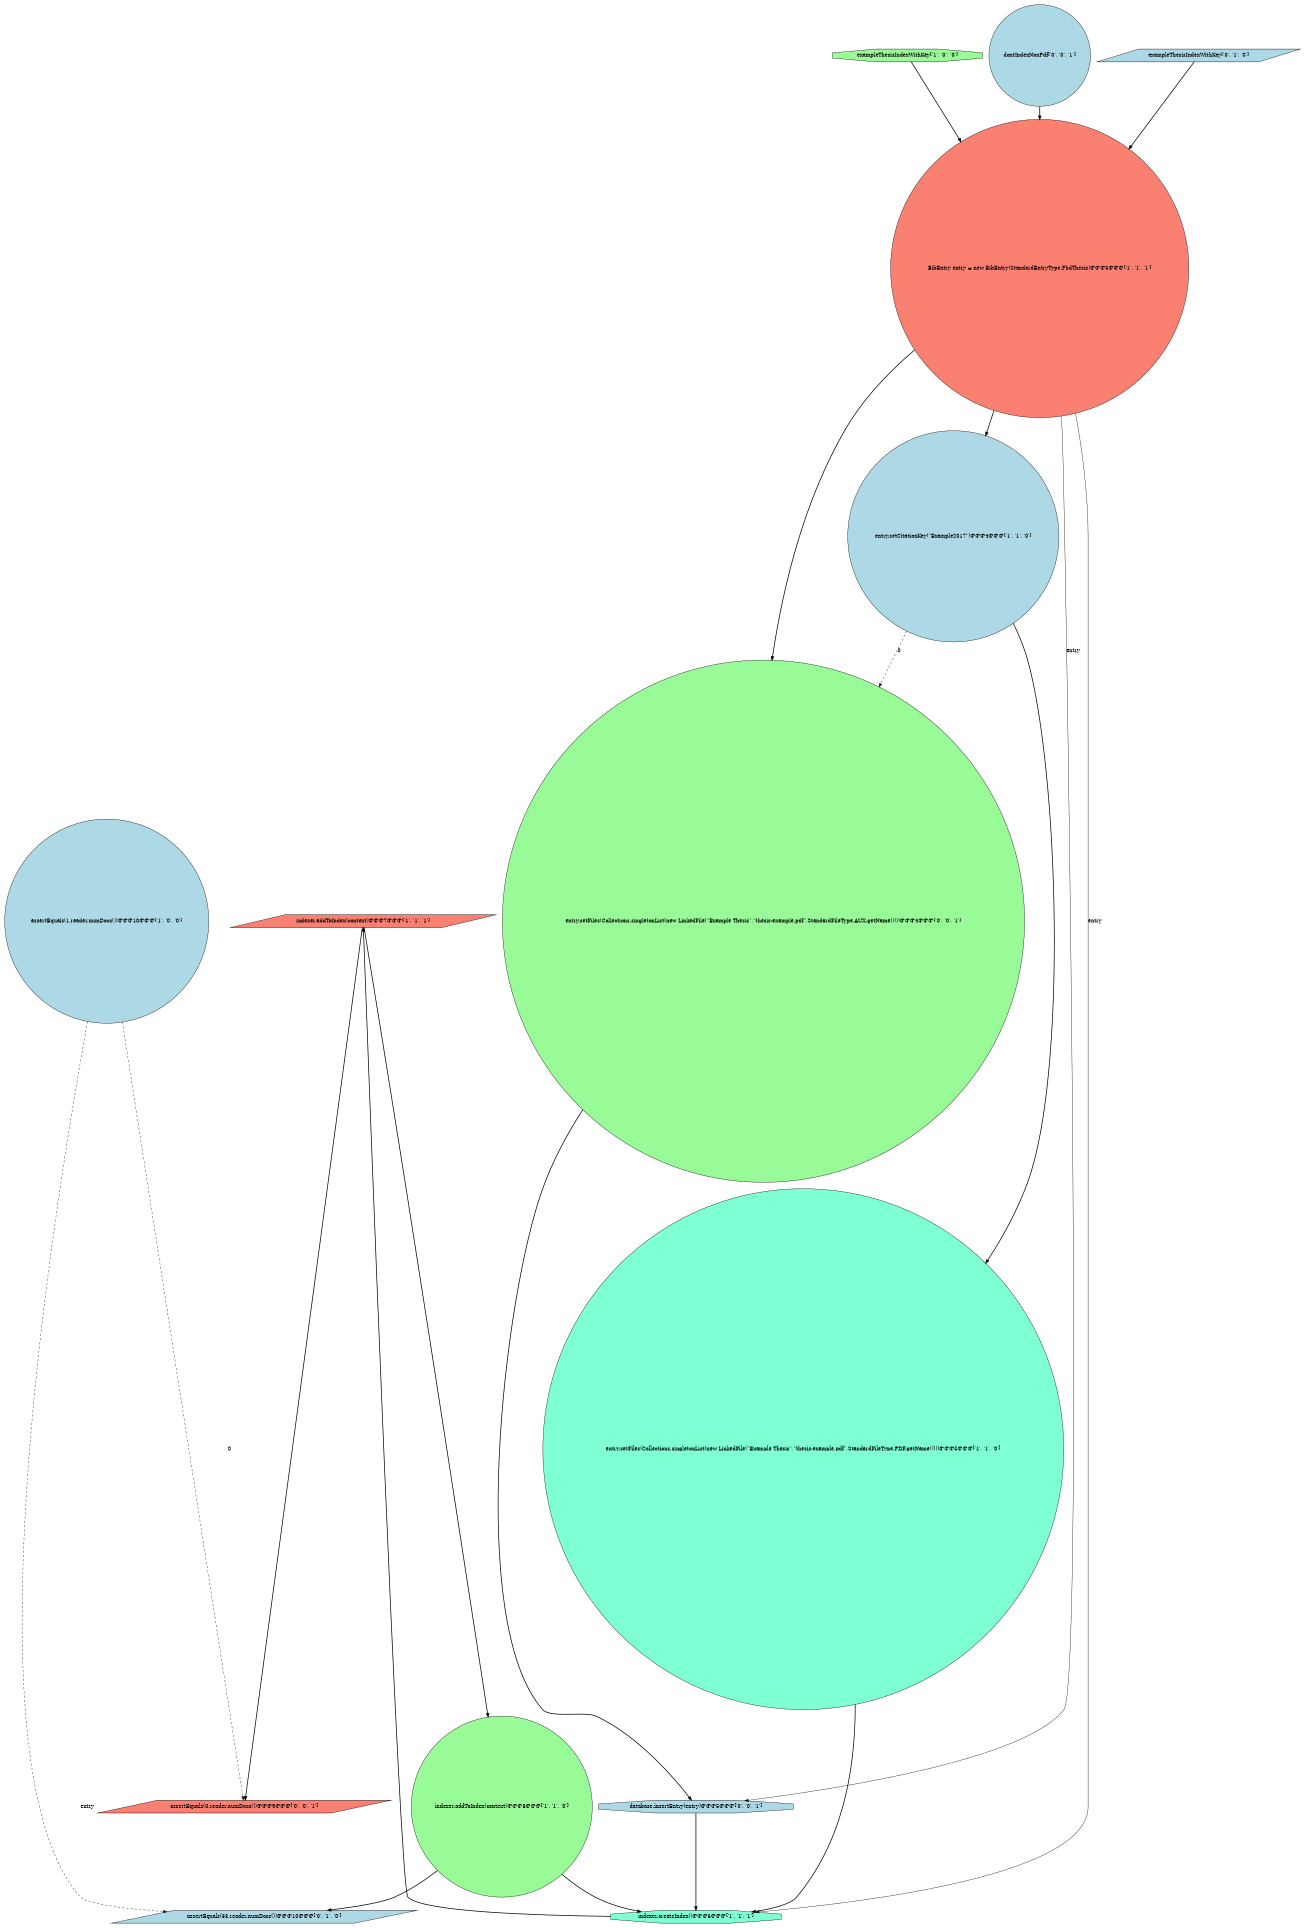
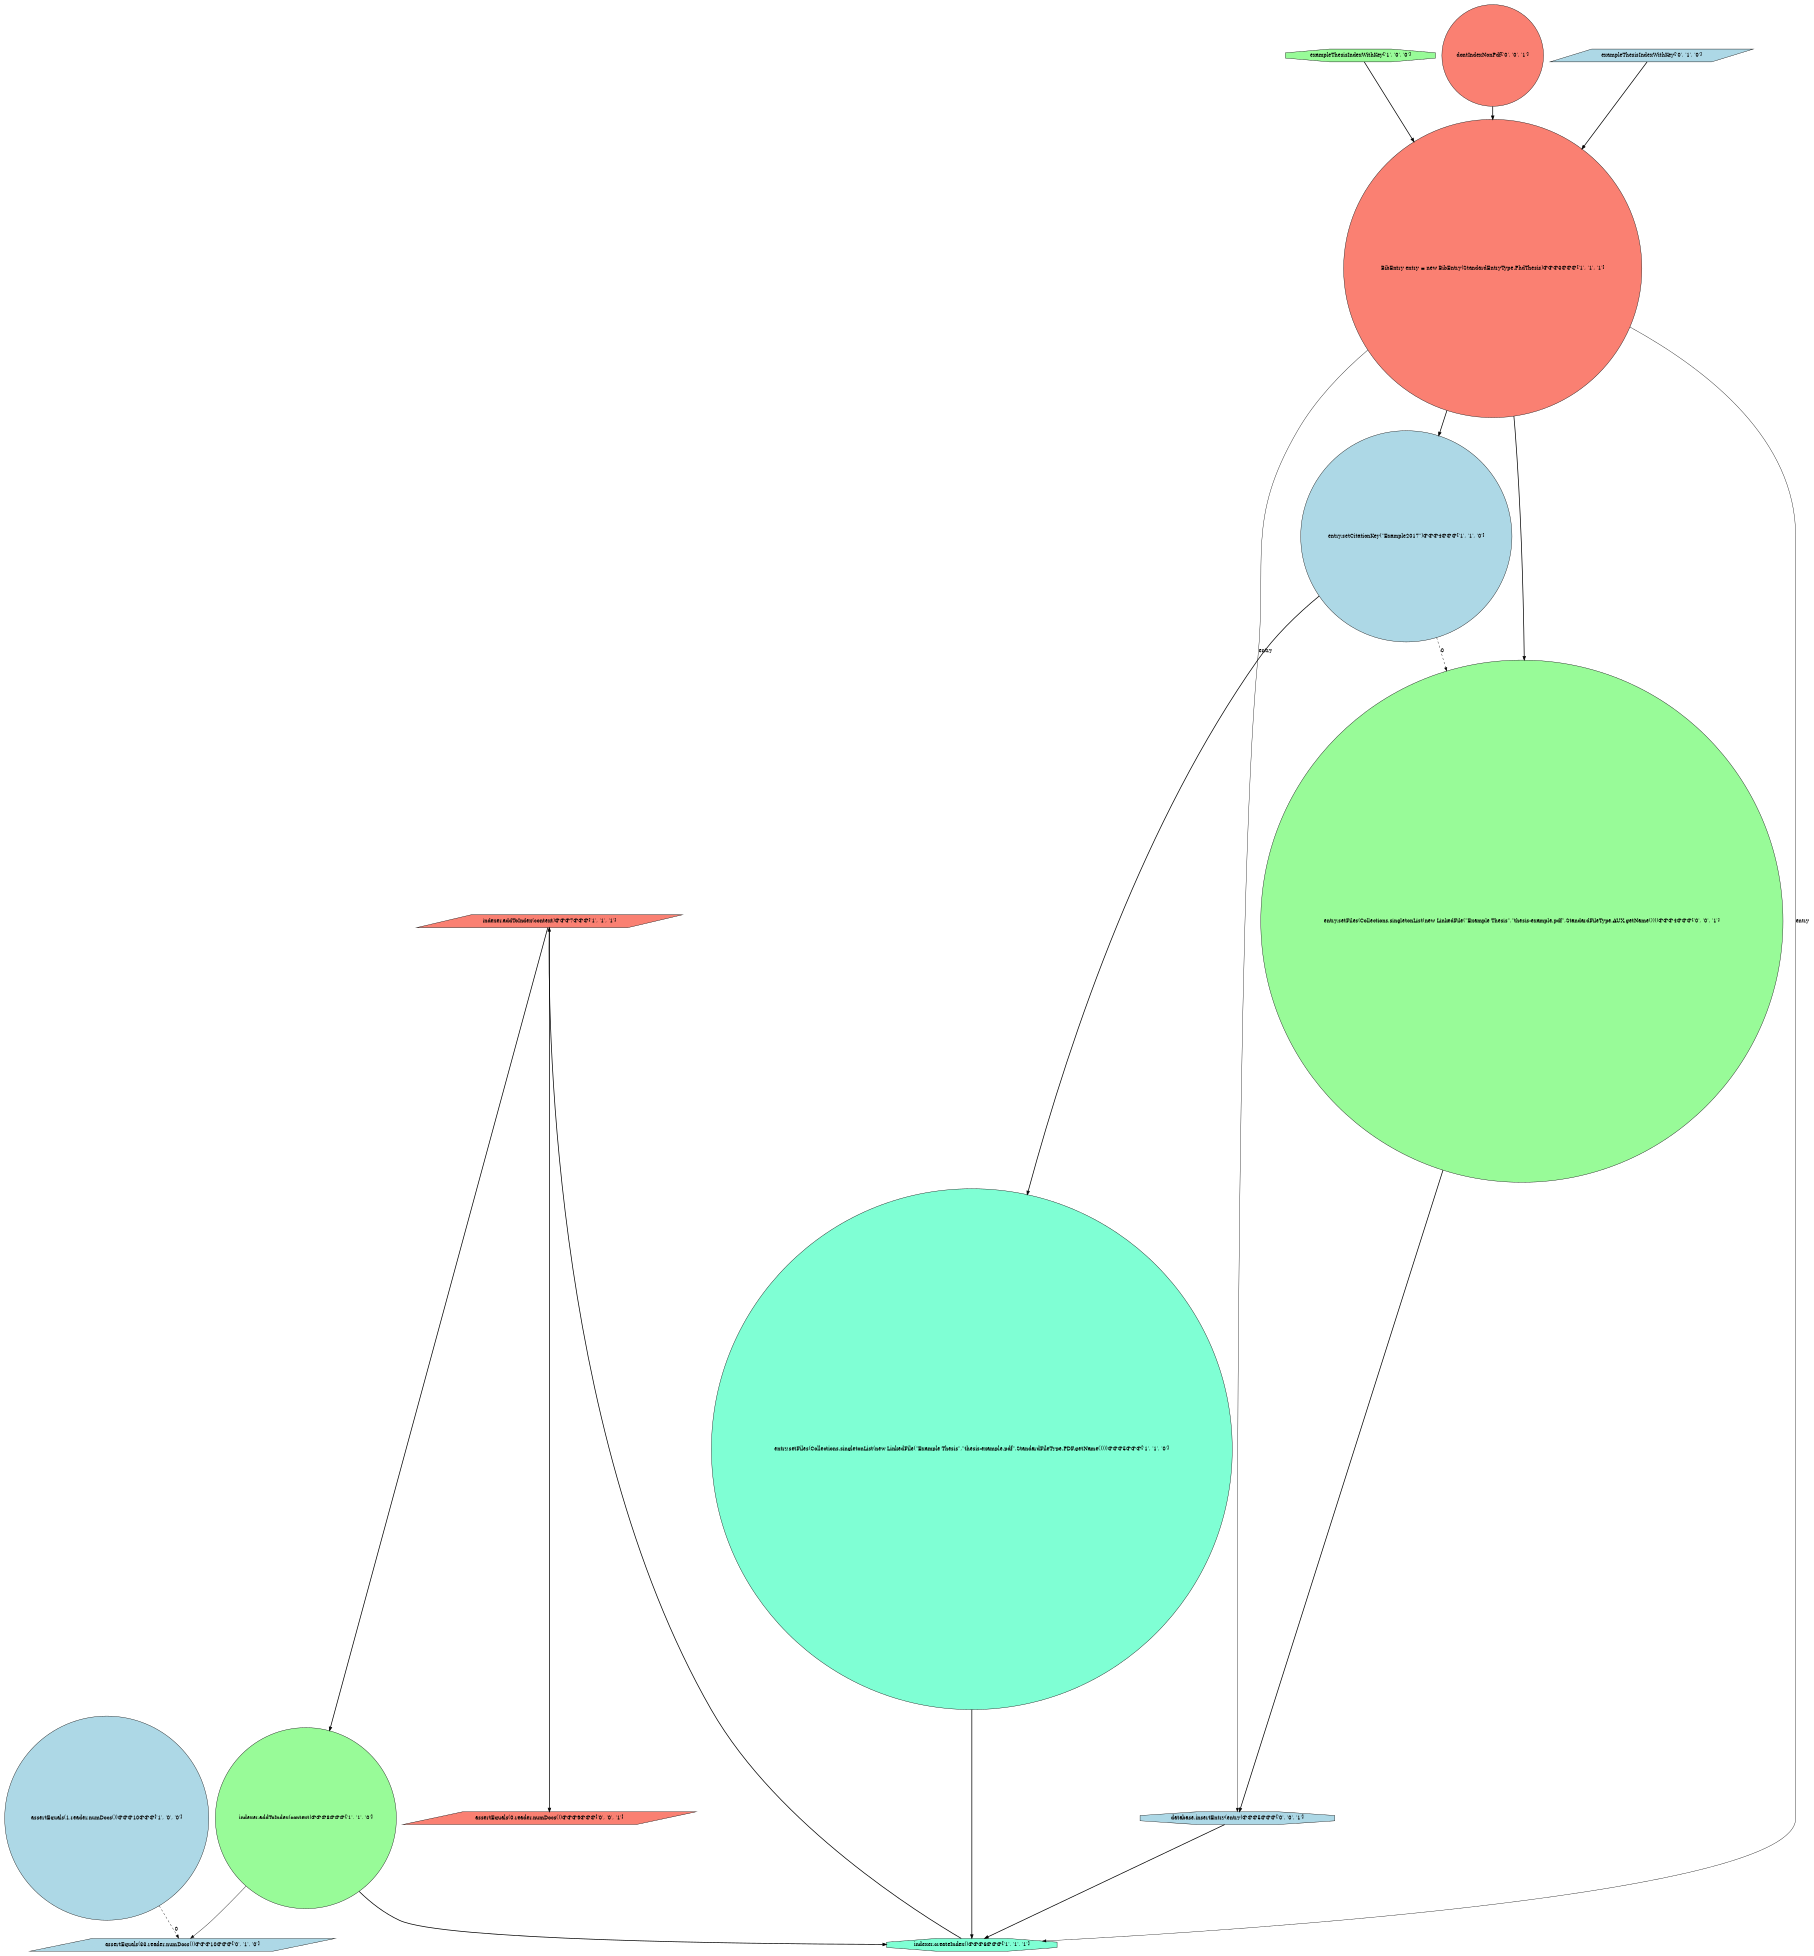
node "dontIndexNonPdf['0', '0', '1']": fillcolor lightblue -> salmon
edge "assertEquals(1,reader.numDocs())@@@10@@@['1', '0', '0']" -> "assertEquals(0,reader.numDocs())@@@9@@@['0', '0', '1']": removed, label "0"
edge "assertEquals(1,reader.numDocs())@@@10@@@['1', '0', '0']" -> "assertEquals(33,reader.numDocs())@@@10@@@['0', '1', '0']": label "entry" -> "0"
edge "indexer.addToIndex(context)@@@8@@@['1', '1', '0']" -> "assertEquals(33,reader.numDocs())@@@10@@@['0', '1', '0']": style bold -> solid
